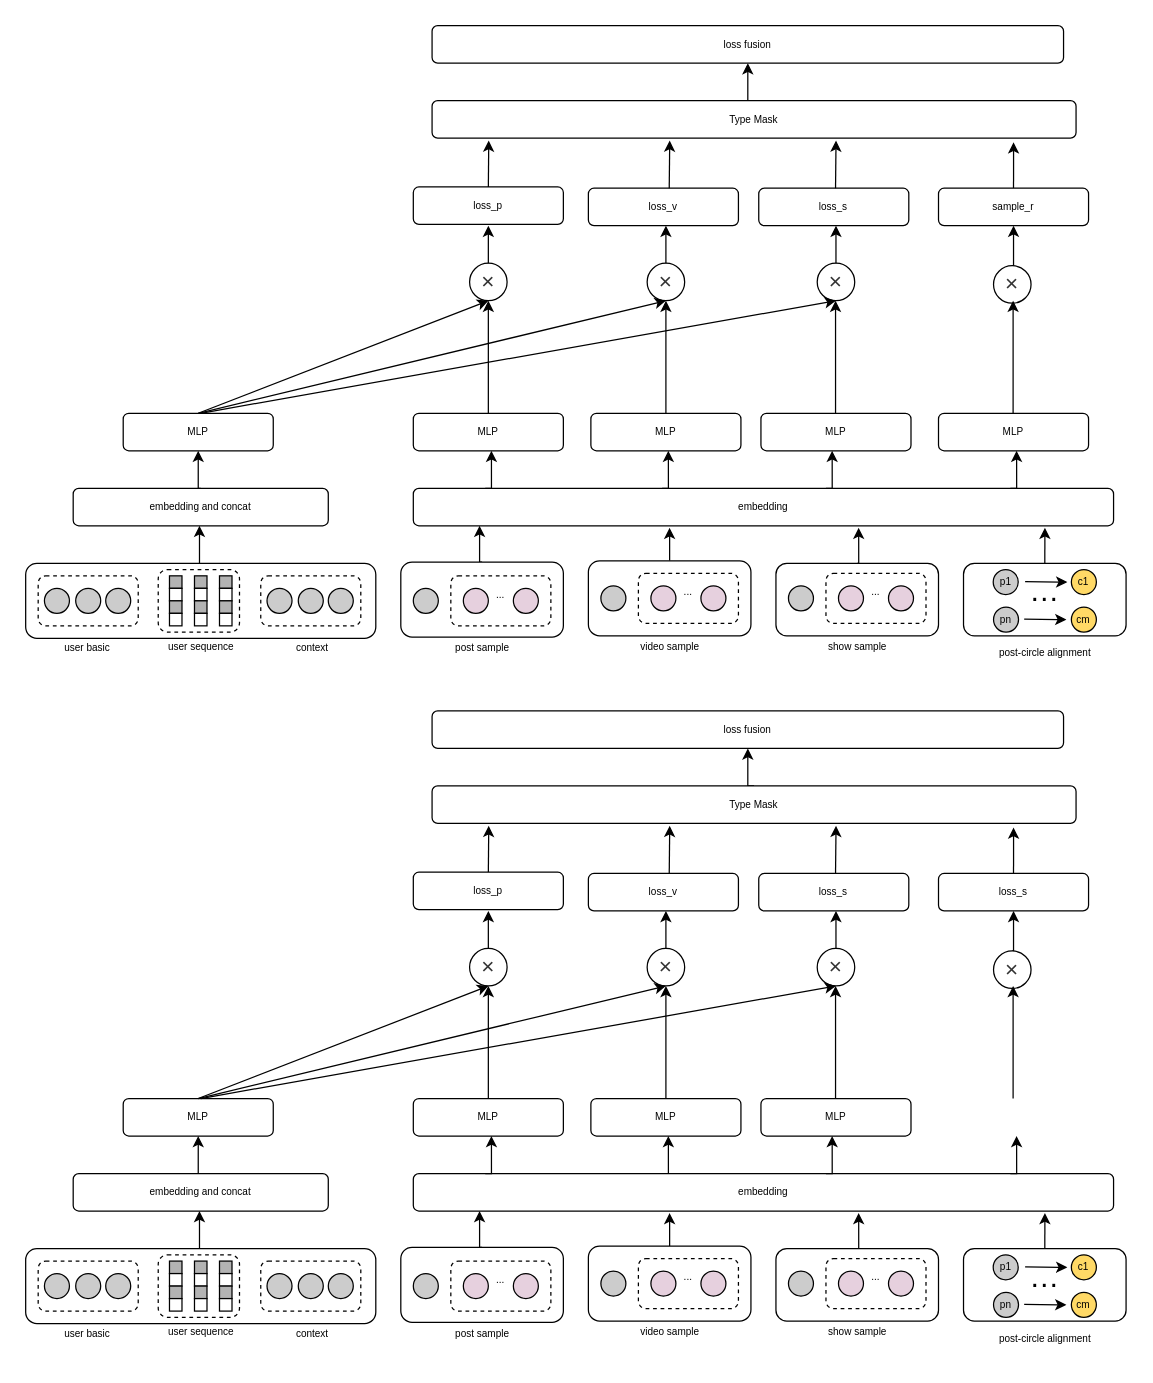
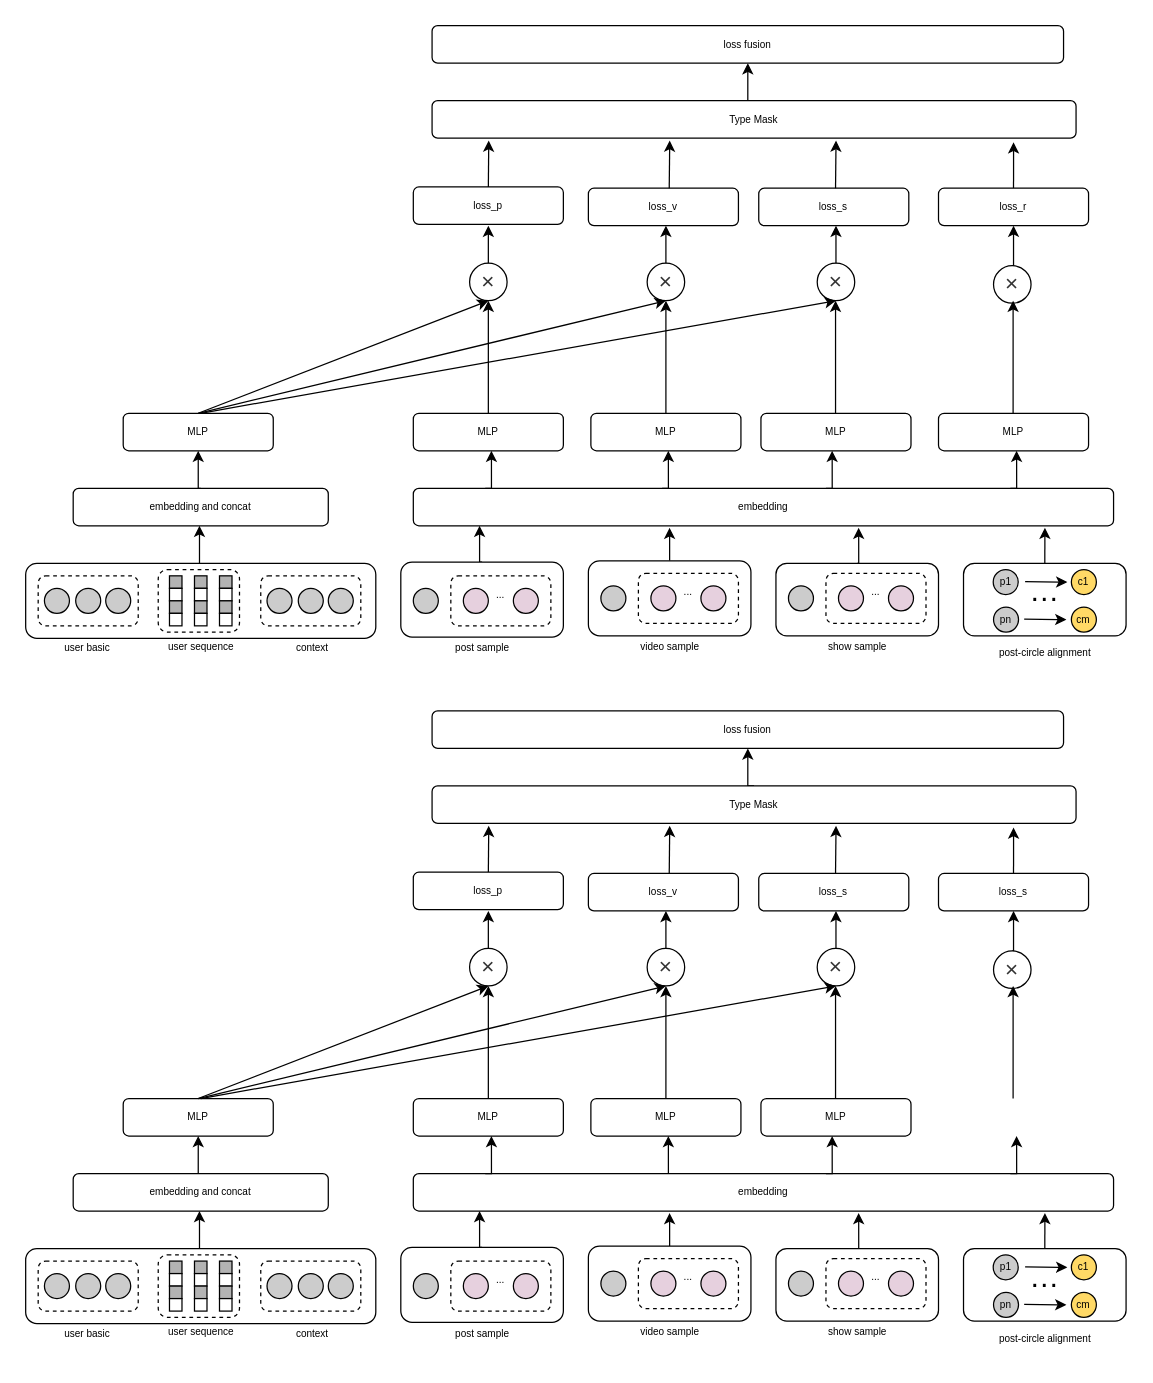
node "sample_r": label "sample_r" -> "loss_r"
